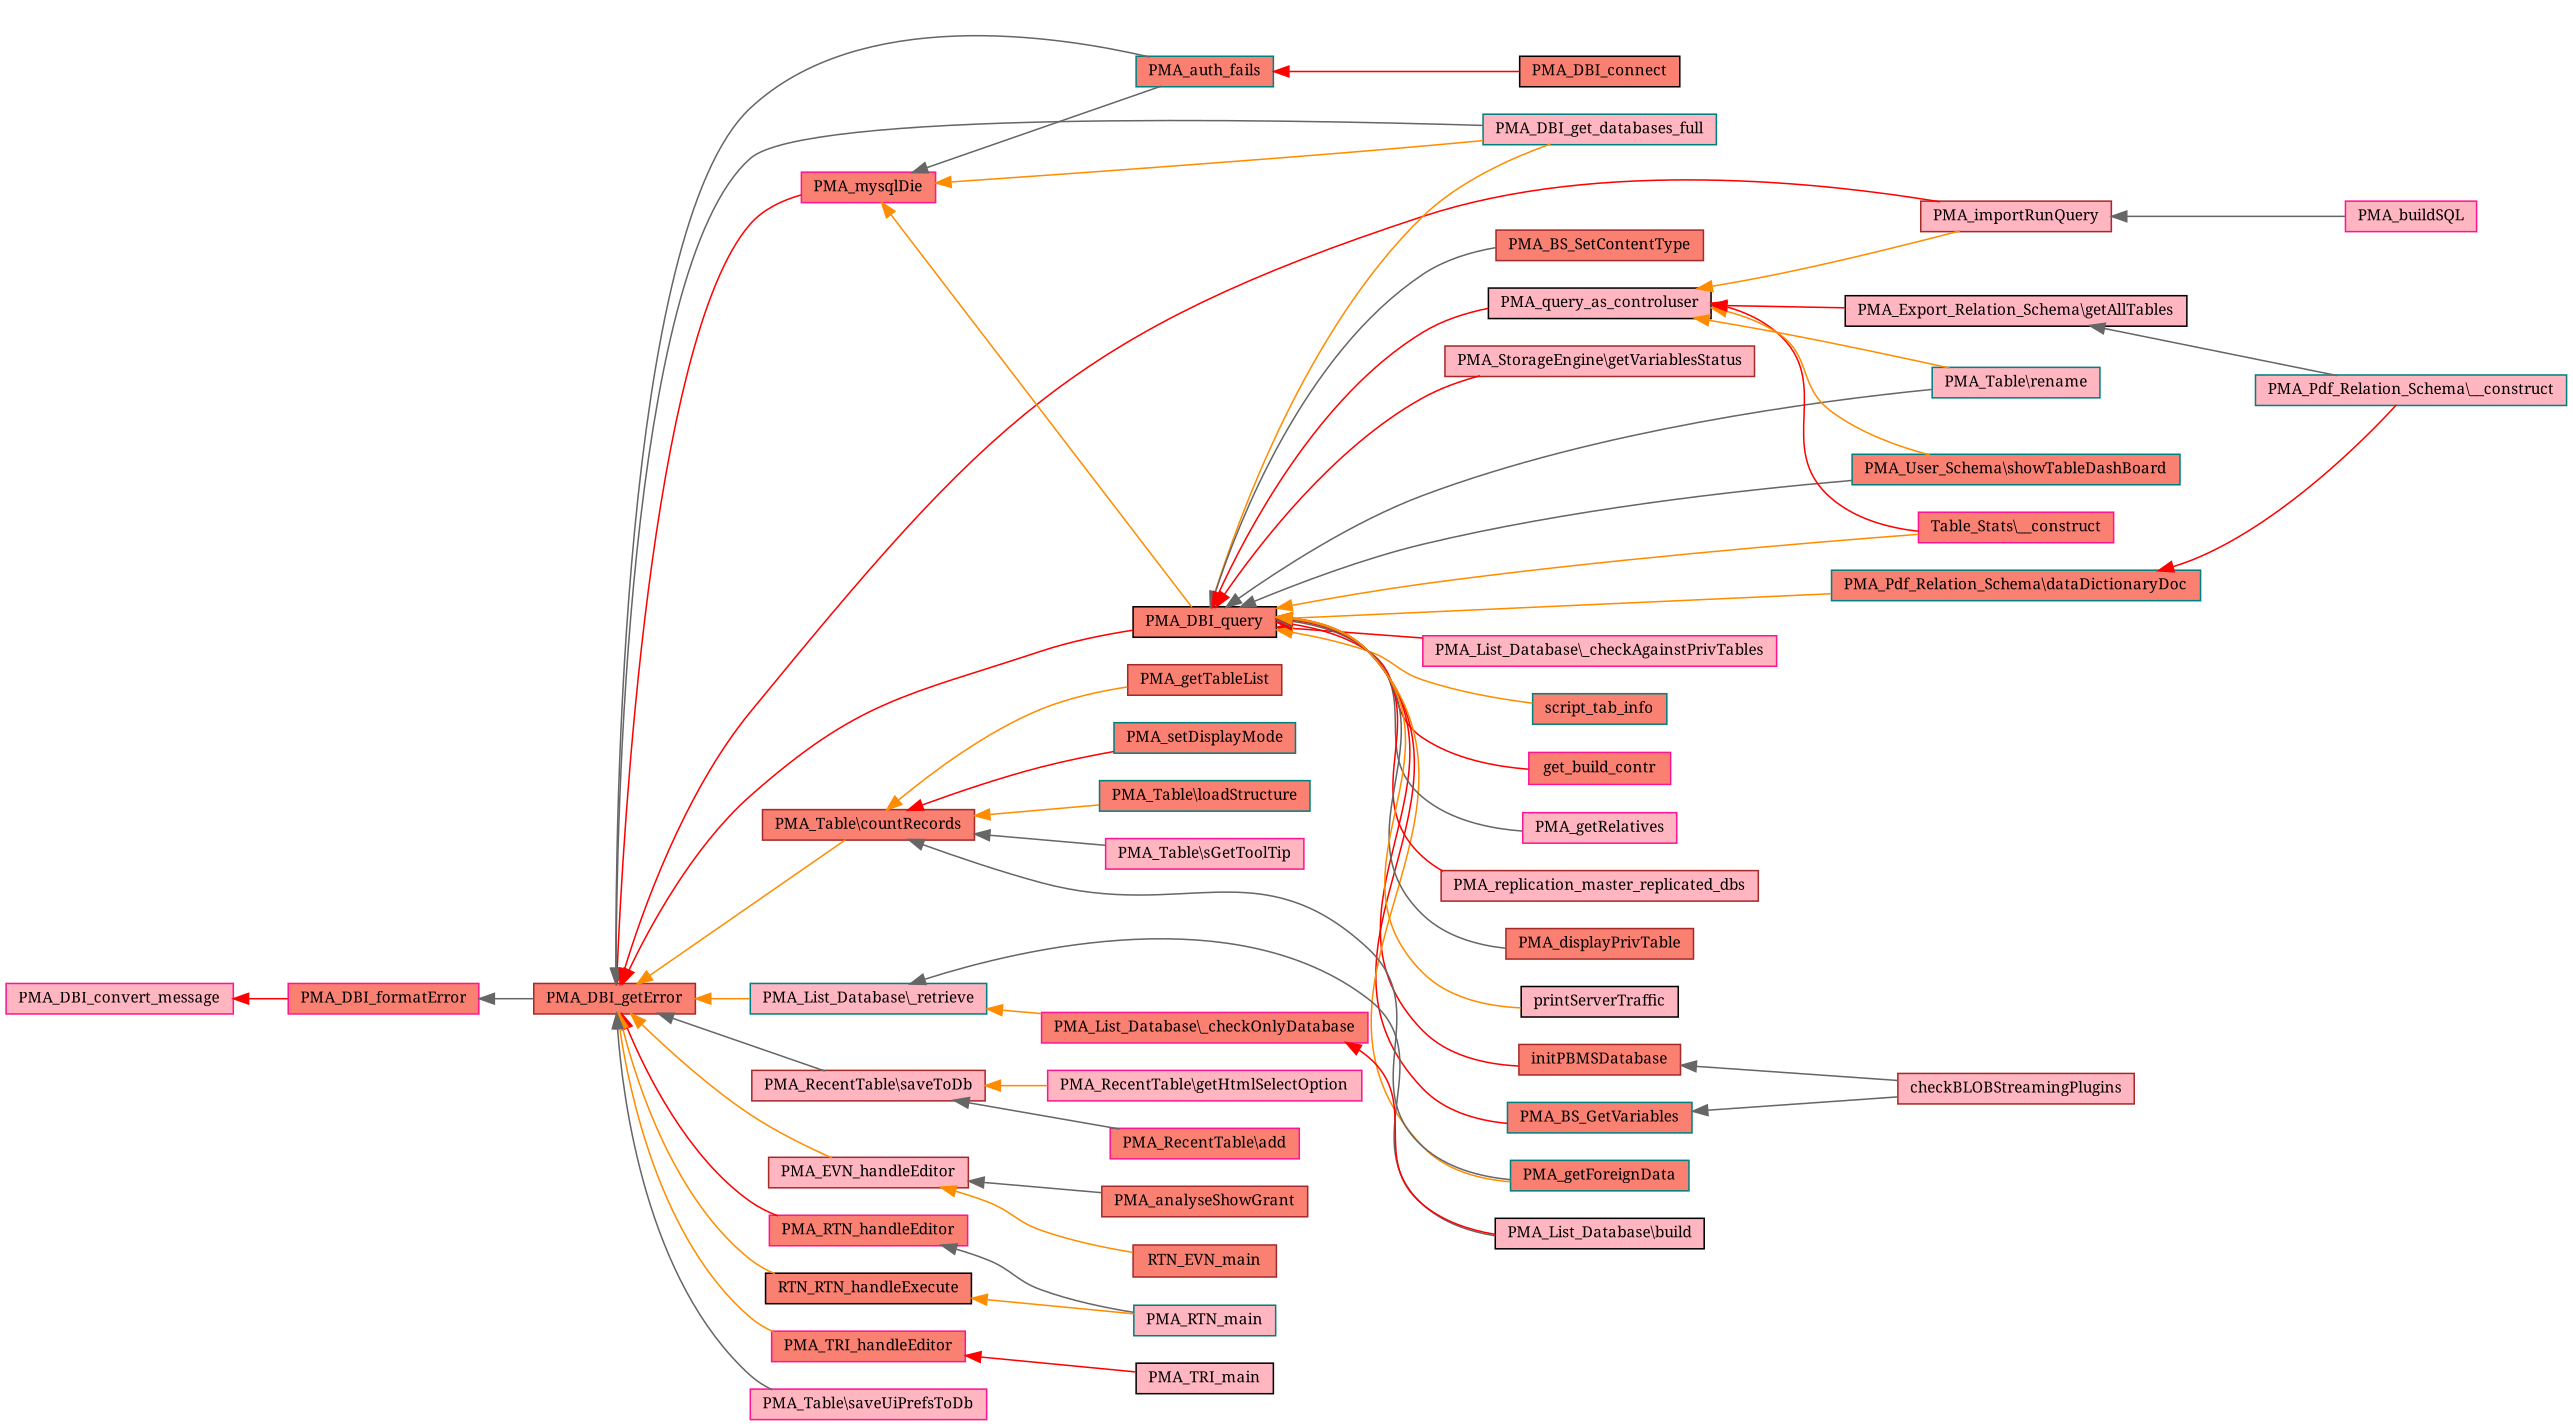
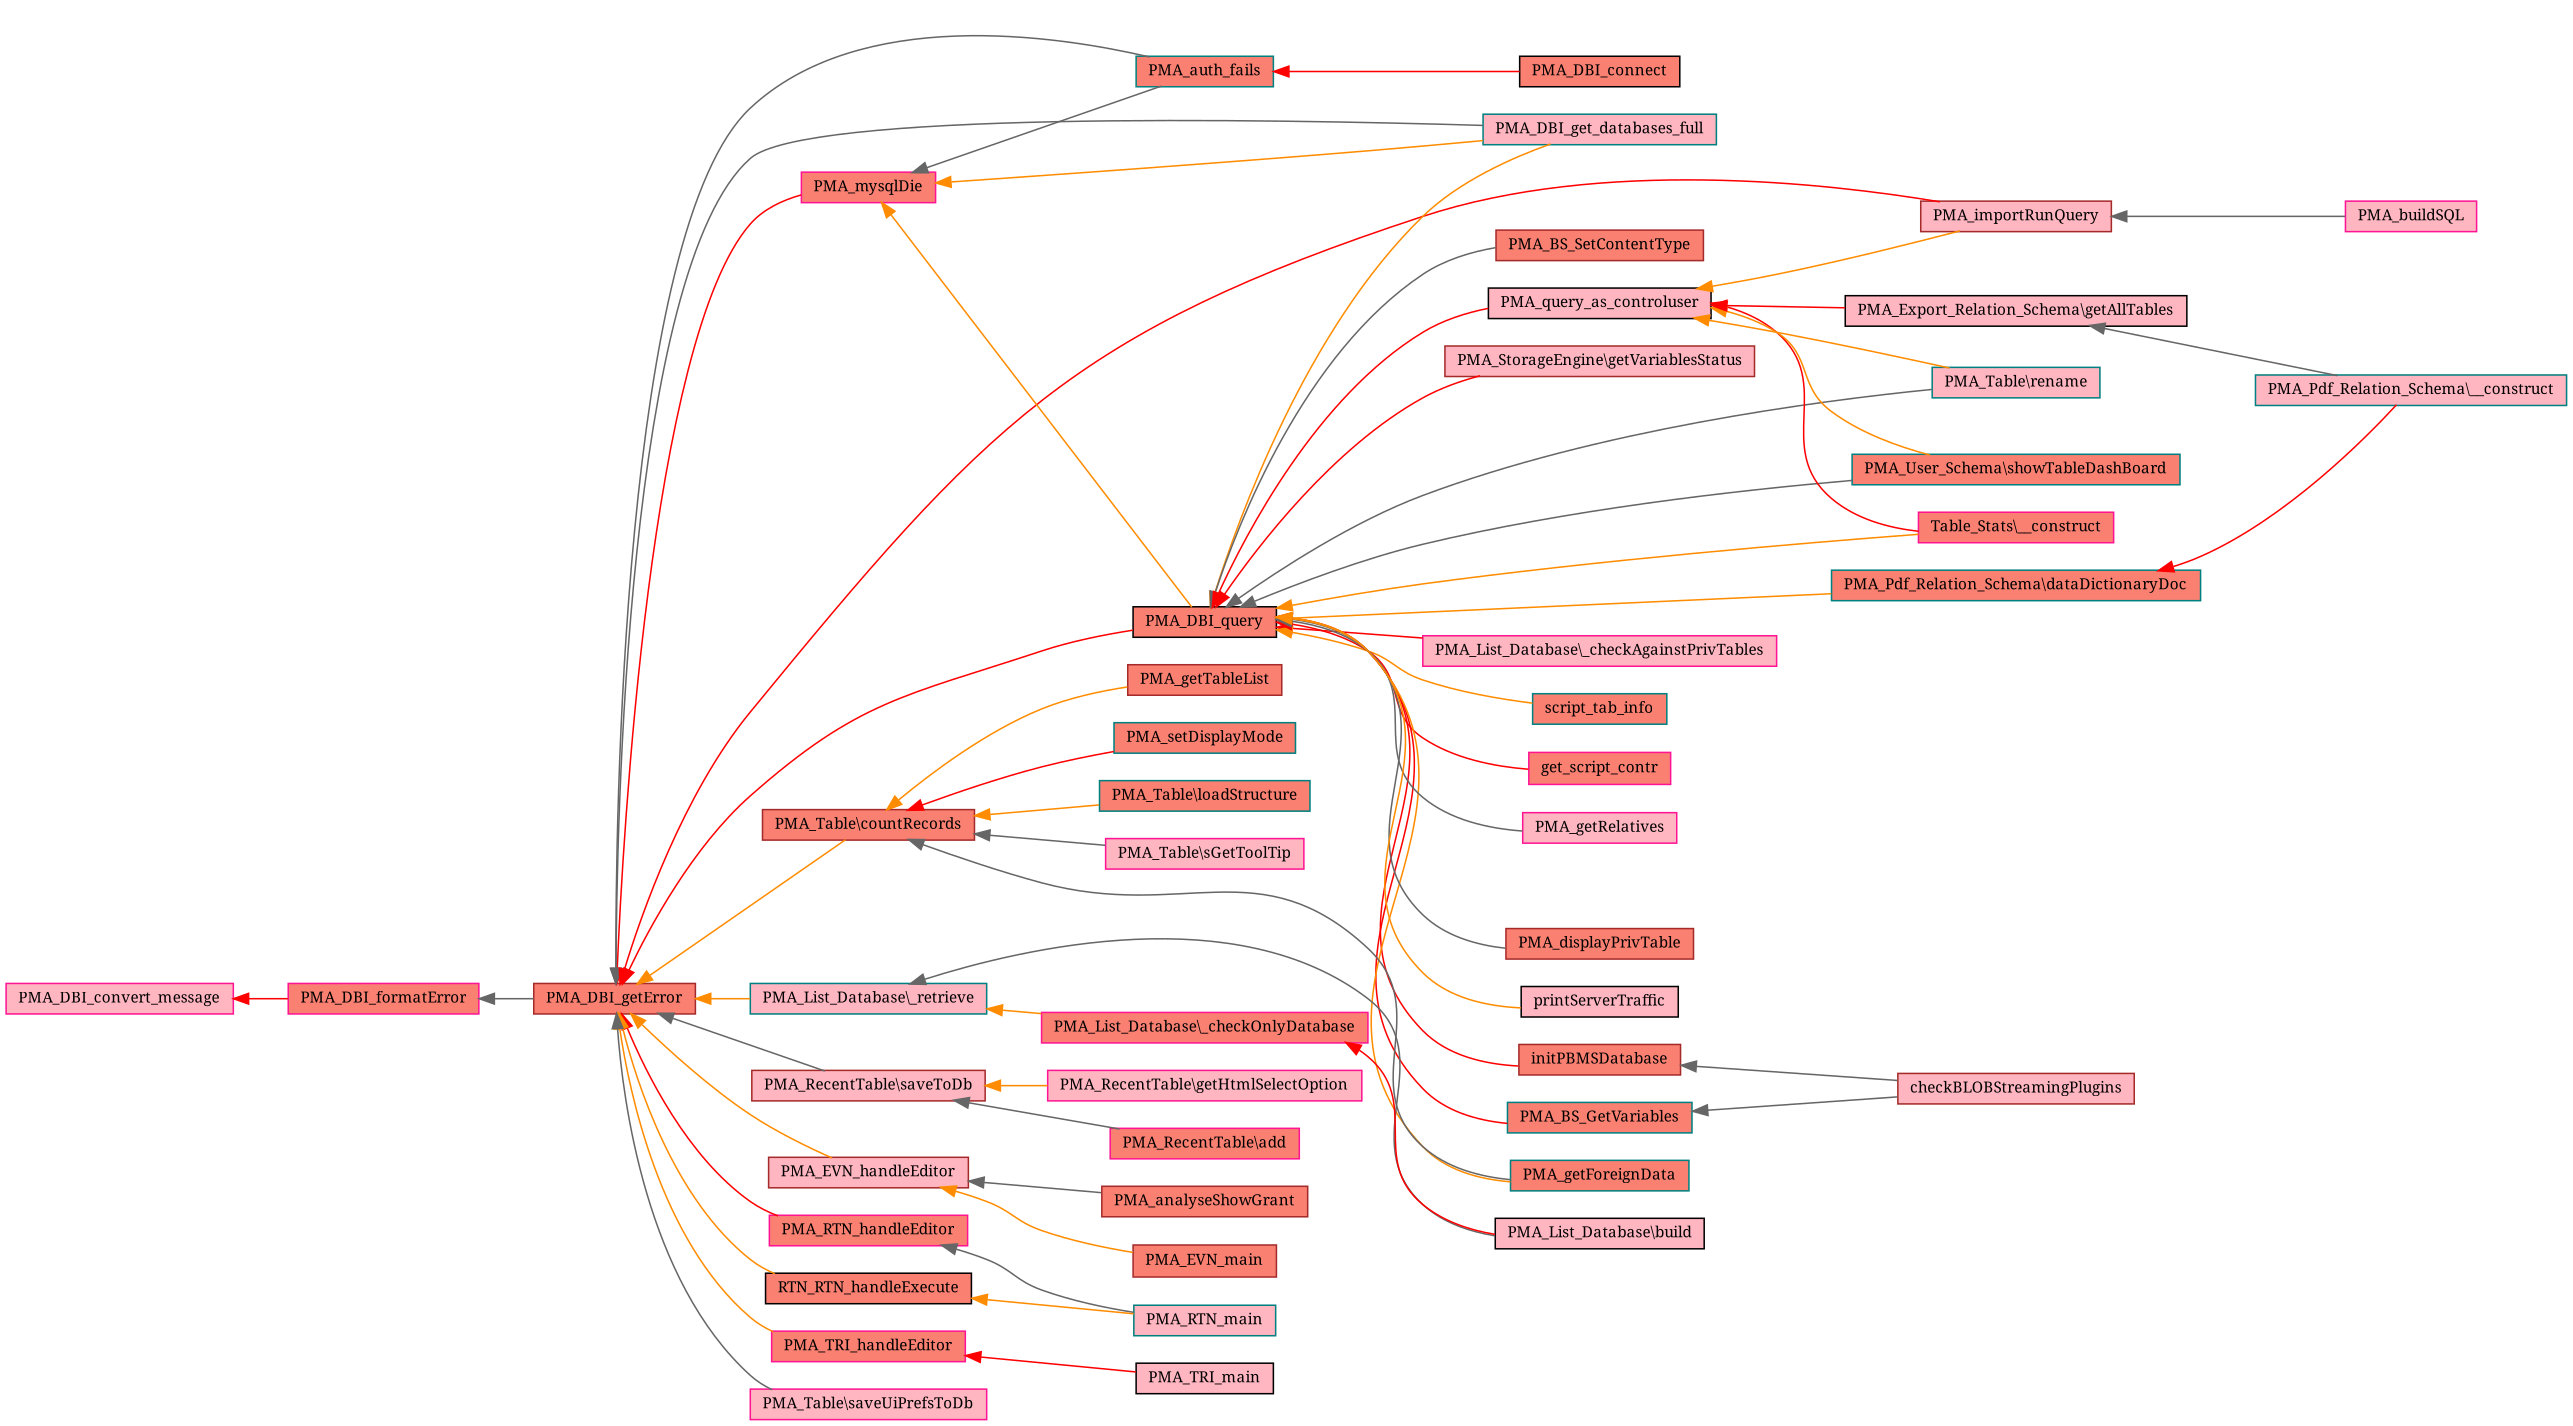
node "get_build_contr": label "get_build_contr" -> "get_script_contr"
node "PMA_replication_master_replicated_dbs": removed
node "RTN_EVN_main": label "RTN_EVN_main" -> "PMA_EVN_main"
